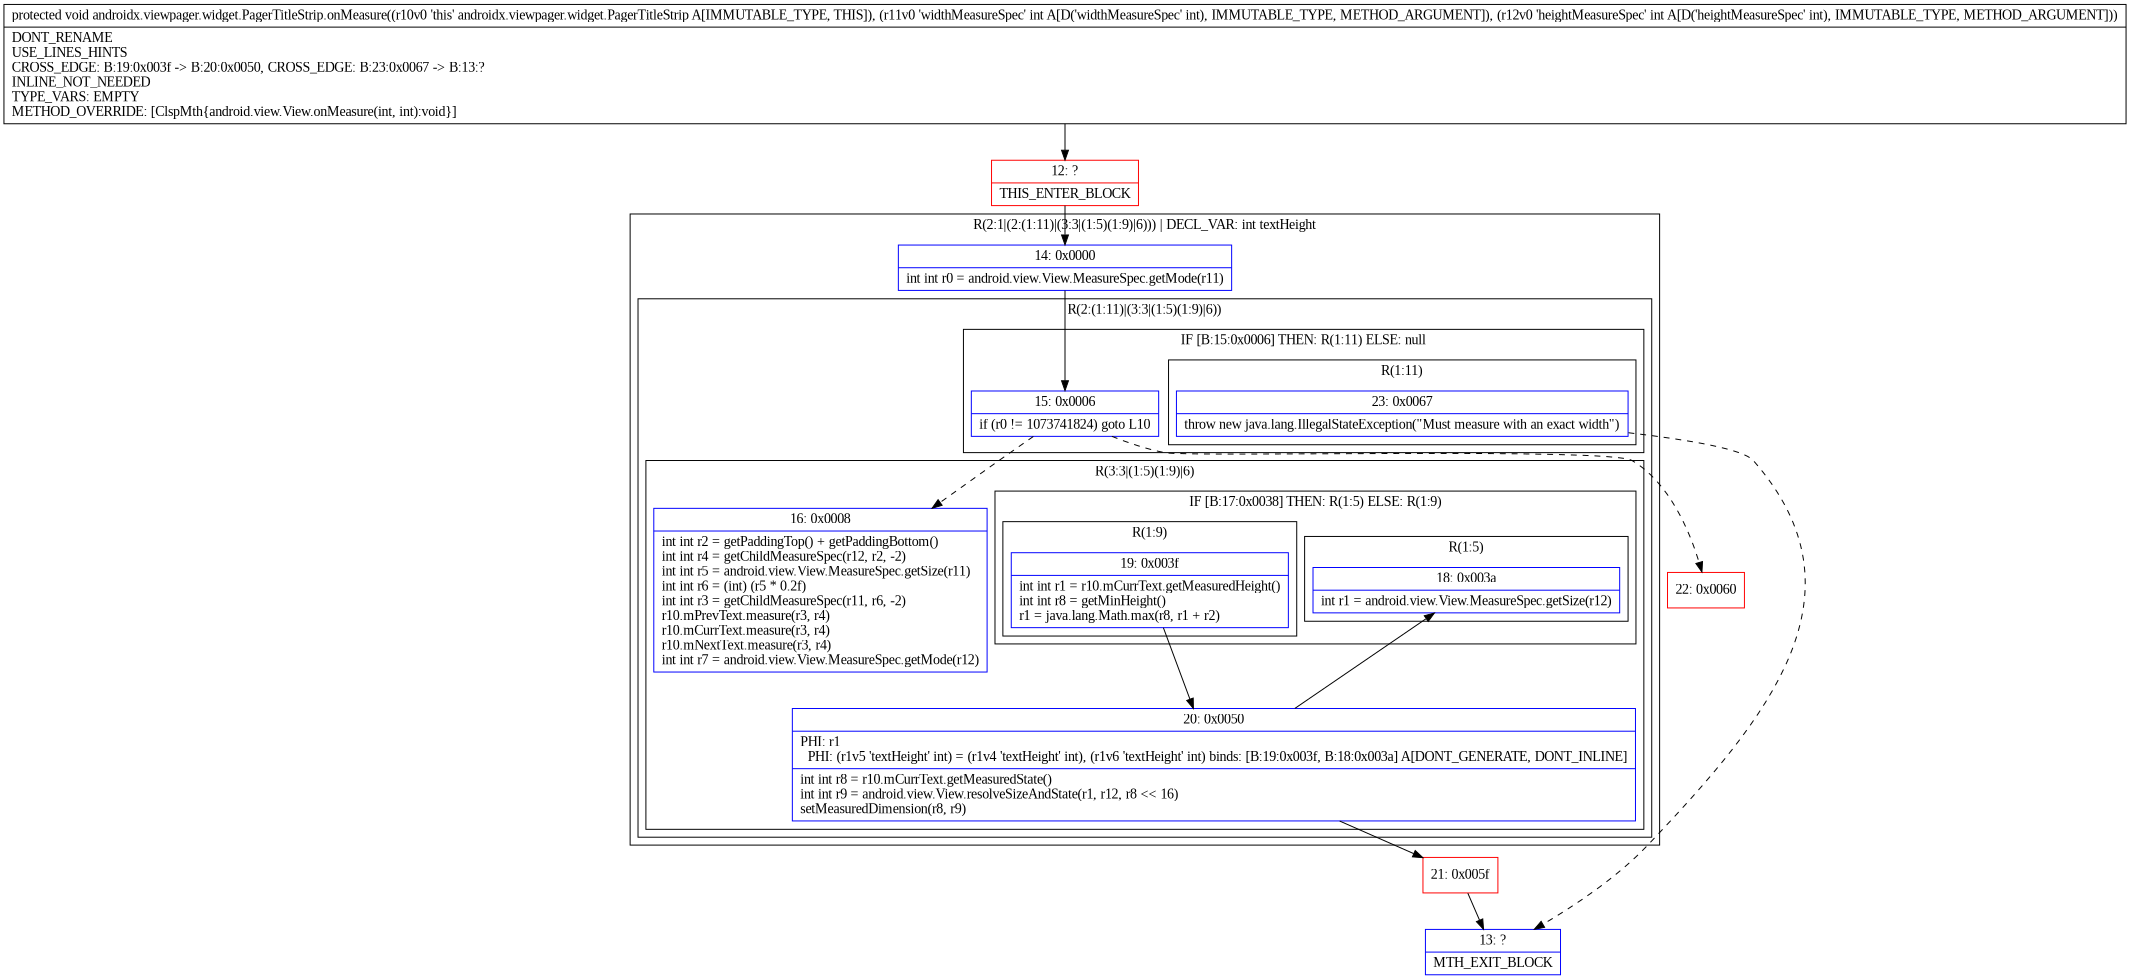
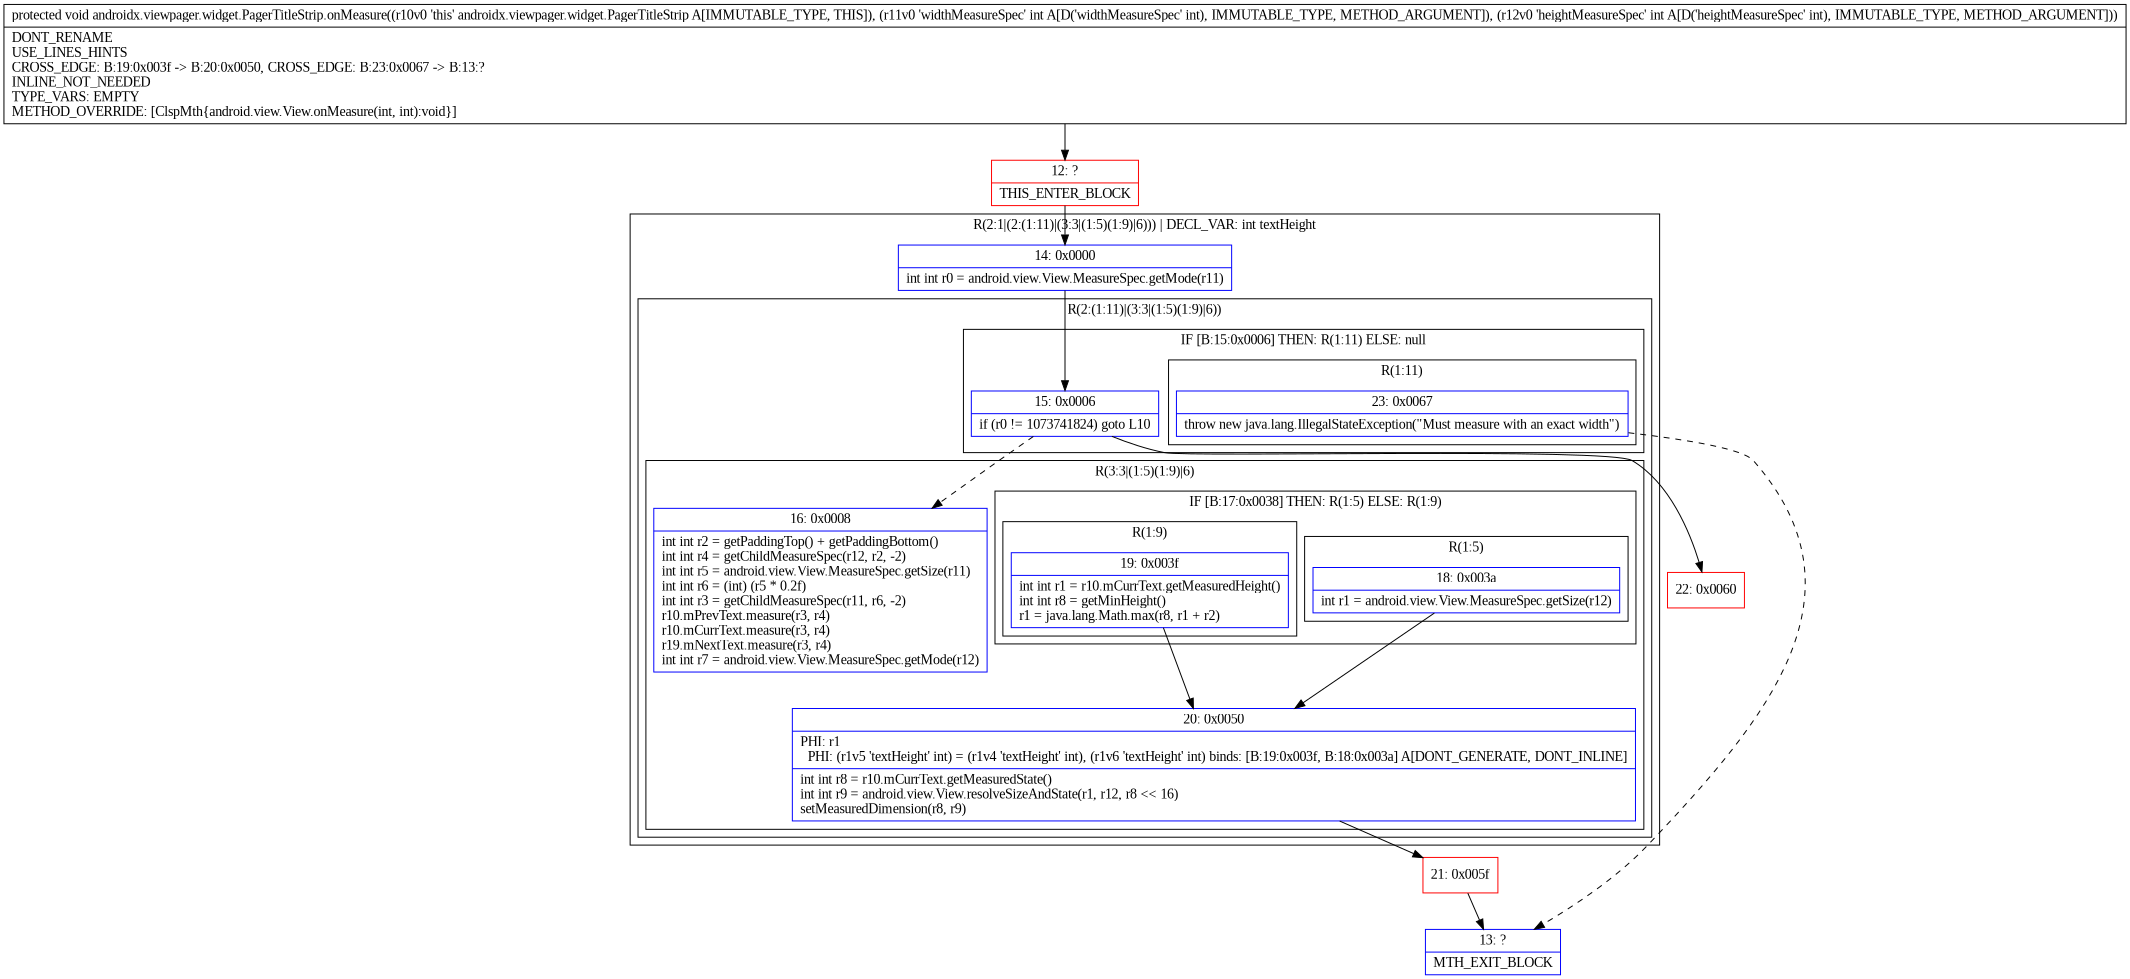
edge "15: 0x0006" -> "22: 0x0060": style dashed -> solid
node "16: 0x0008": text "r10.mNextText.measure(r3, r4)" -> "r19.mNextText.measure(r3, r4)"
edge "20: 0x0050" -> "18: 0x003a": reversed
